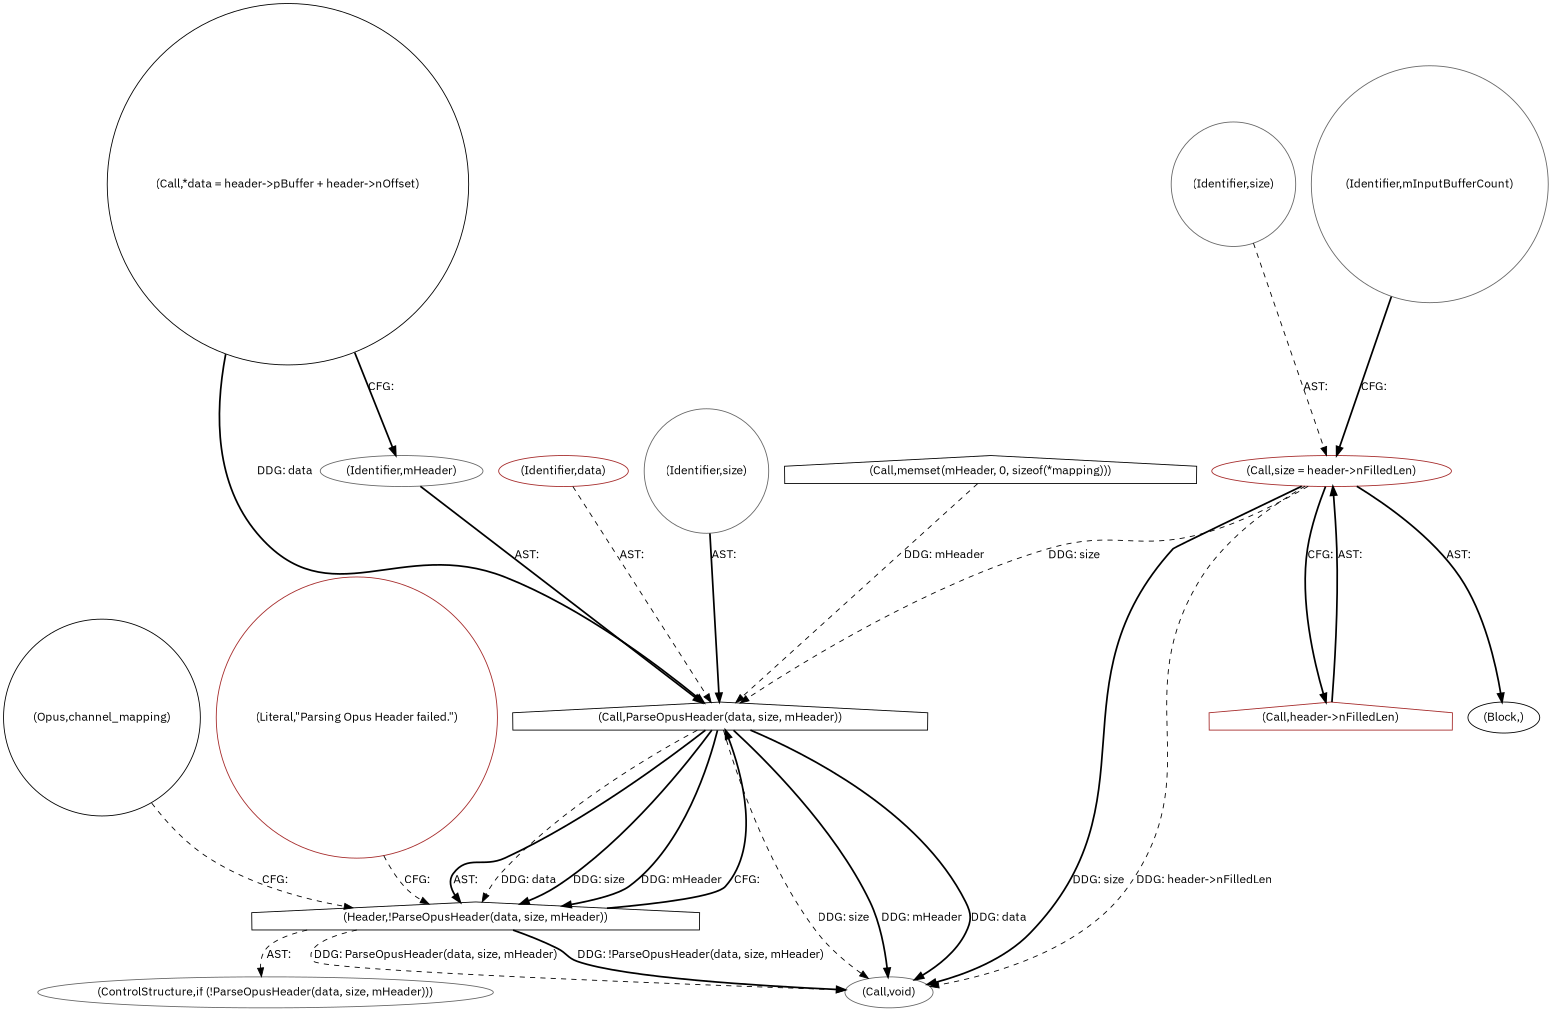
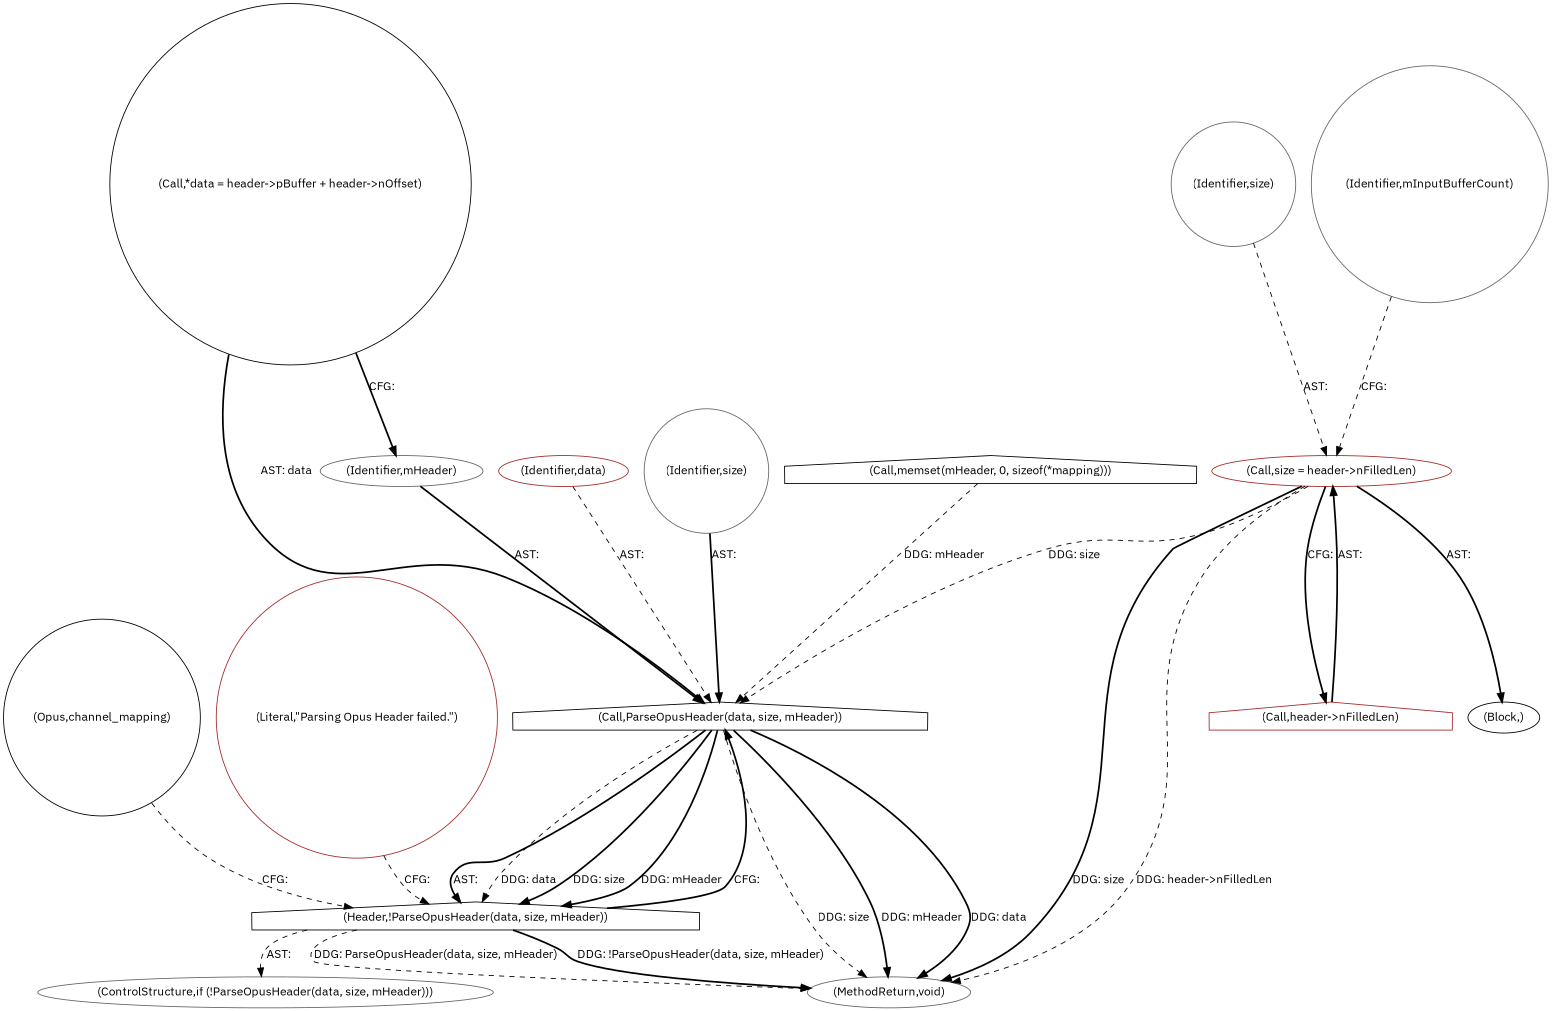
edge "(Identifier,mInputBufferCount)" -> "(Call,size = header->nFilledLen)": style bold -> dashed
edge "(Call,*data = header->pBuffer + header->nOffset)" -> "(Call,ParseOpusHeader(data, size, mHeader))": label "DDG: data" -> "AST: data"
node "(Call,void)": label "(Call,void)" -> "(MethodReturn,void)"
